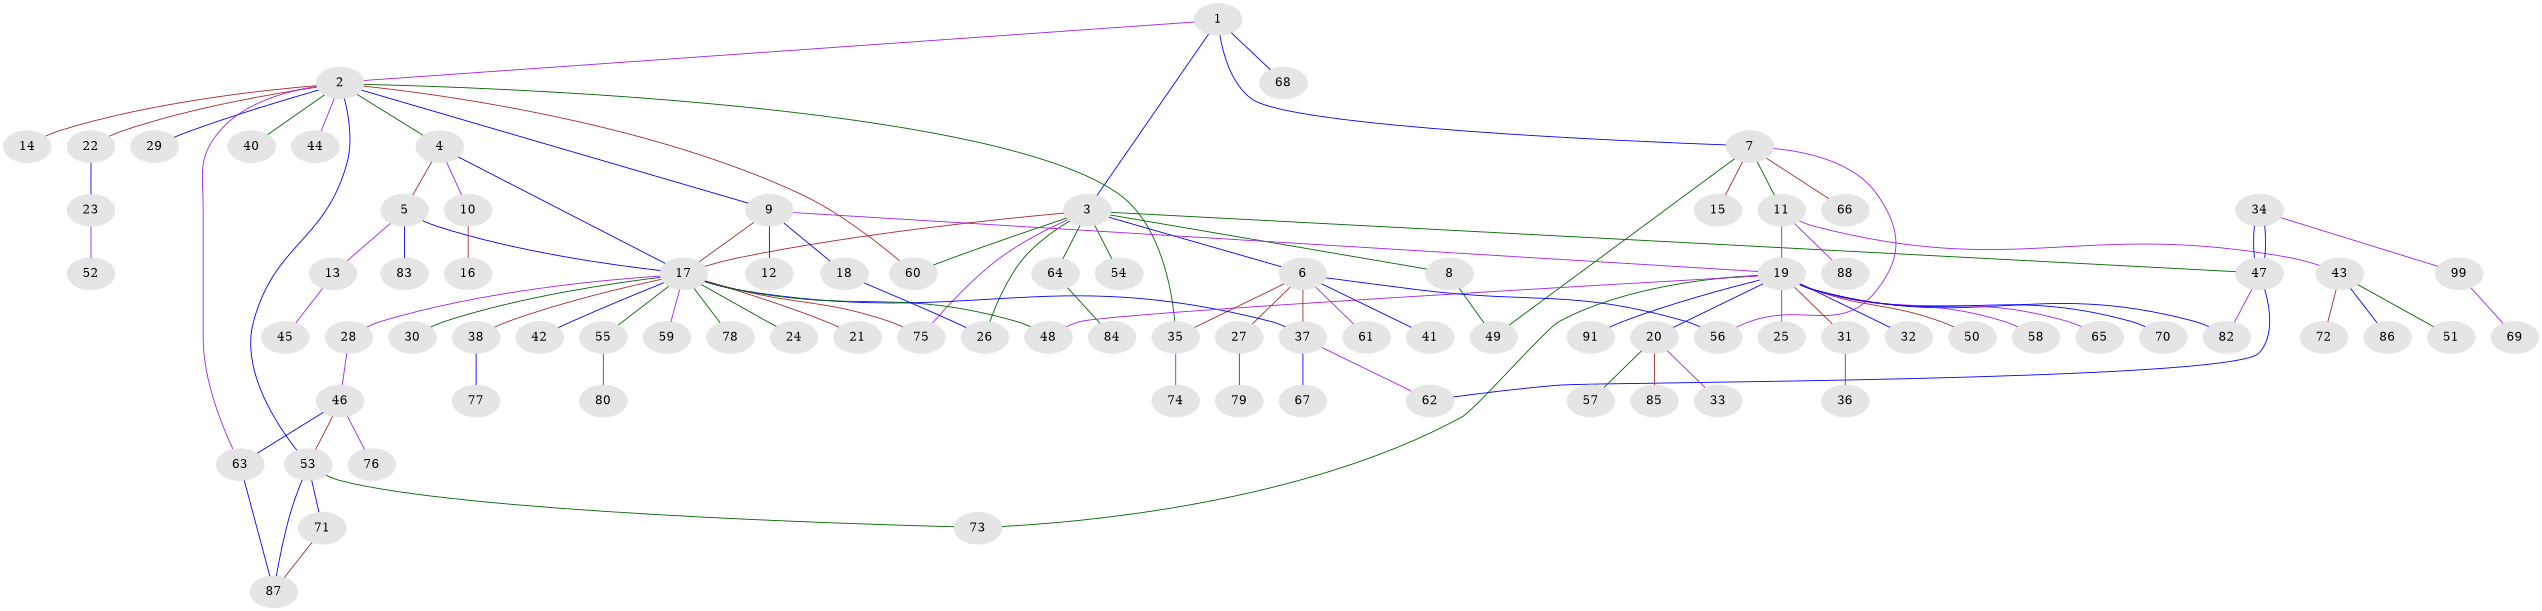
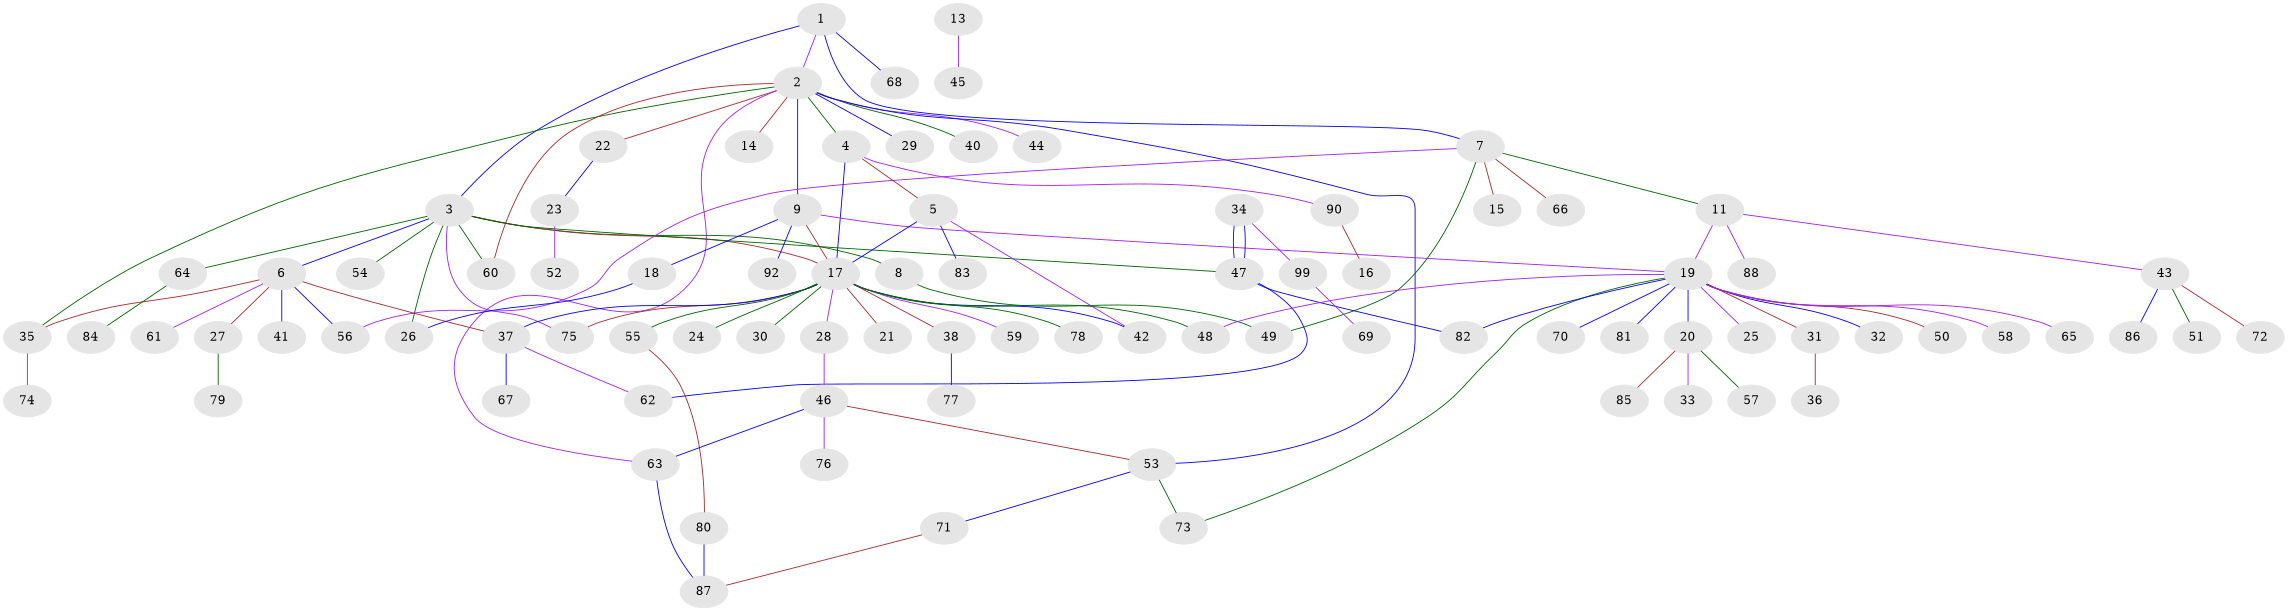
node "10": label "10" -> "90"
edge "5" -- "13": now "5" -- "42"
node "12": label "12" -> "92"
edge "47" -- "82": color purple -> blue
node "91": label "91" -> "81"
edge "53" -- "87": now "80" -- "87"
